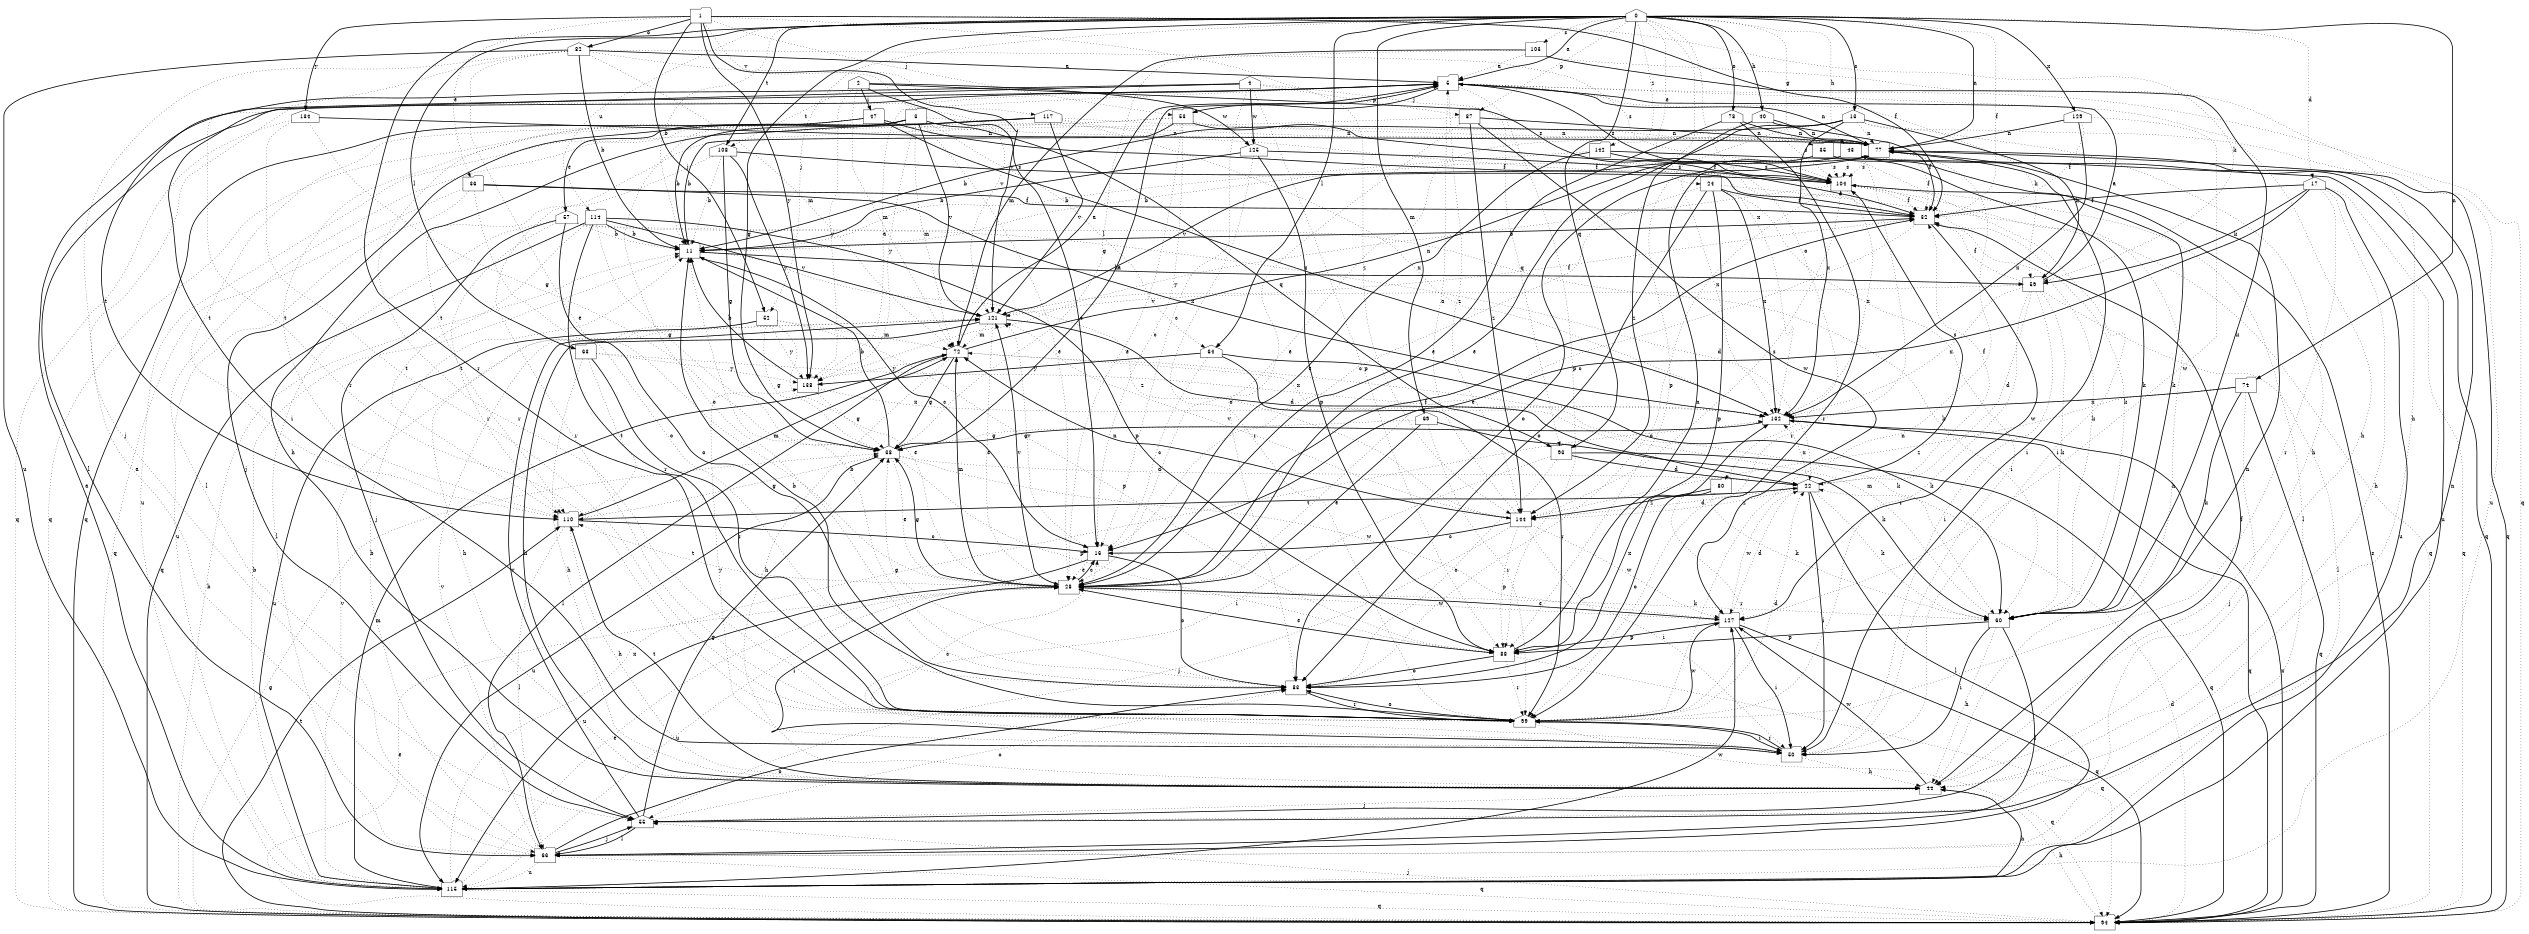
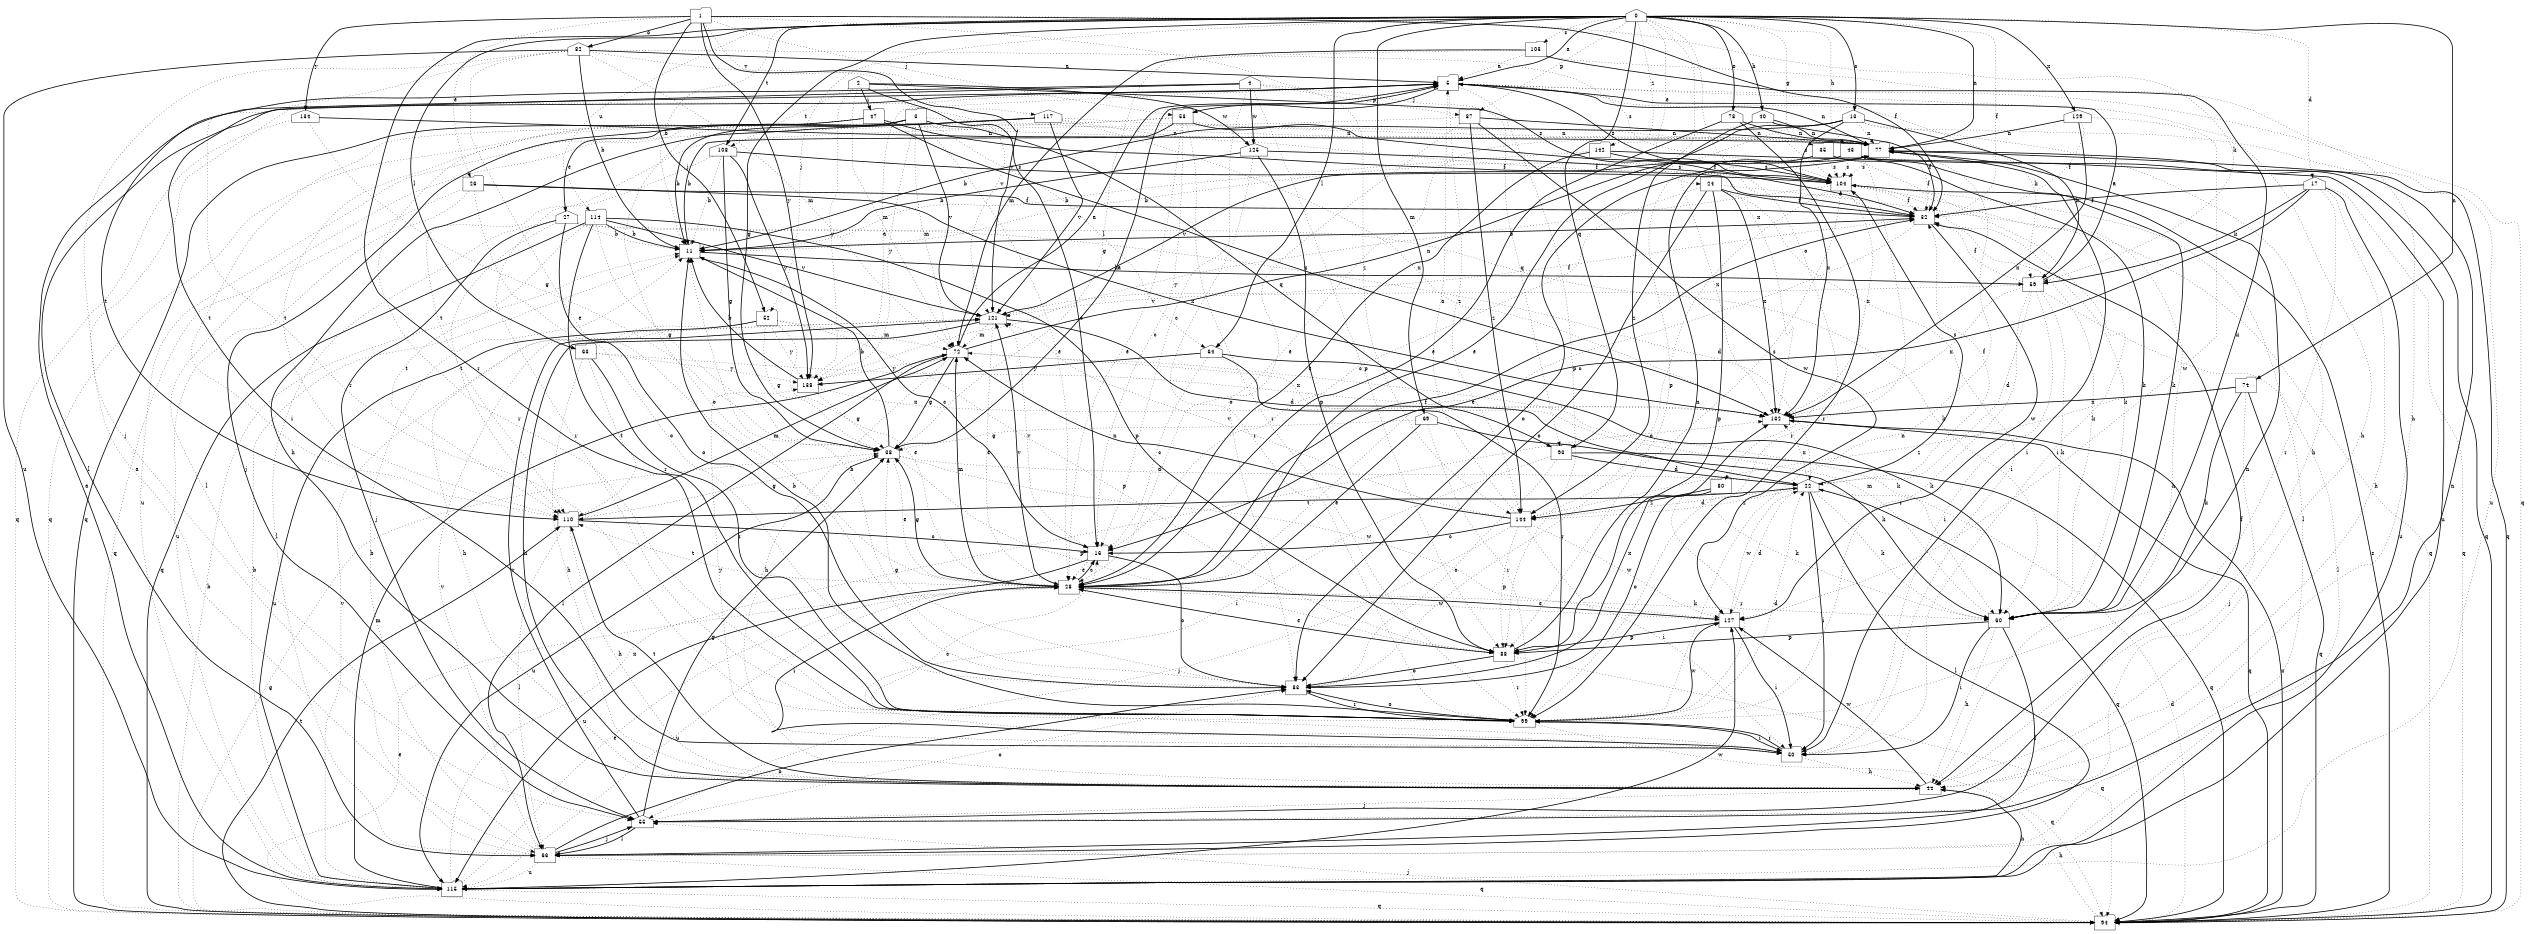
node "36": label "36" -> "26"
node "57": label "57" -> "27"
edge "11" -> "144": removed, label "z"
edge "132" -> "38": removed, label "g"
edge "134" -> "99": now "53" -> "99"
edge "127" -> "94": now "22" -> "94"
